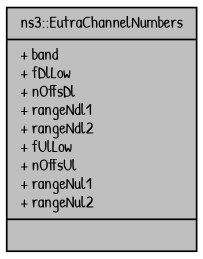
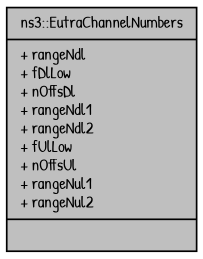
node "ns3::EutraChannelNumbers": text "+ band" -> "+ rangeNdl"
